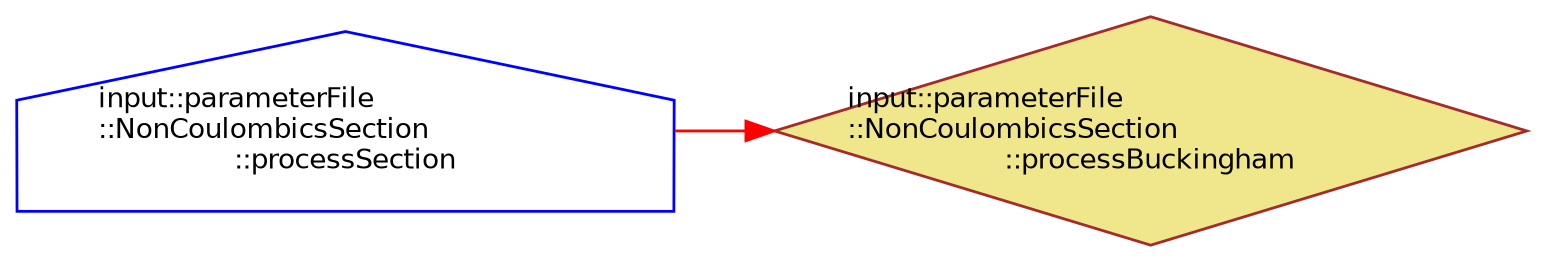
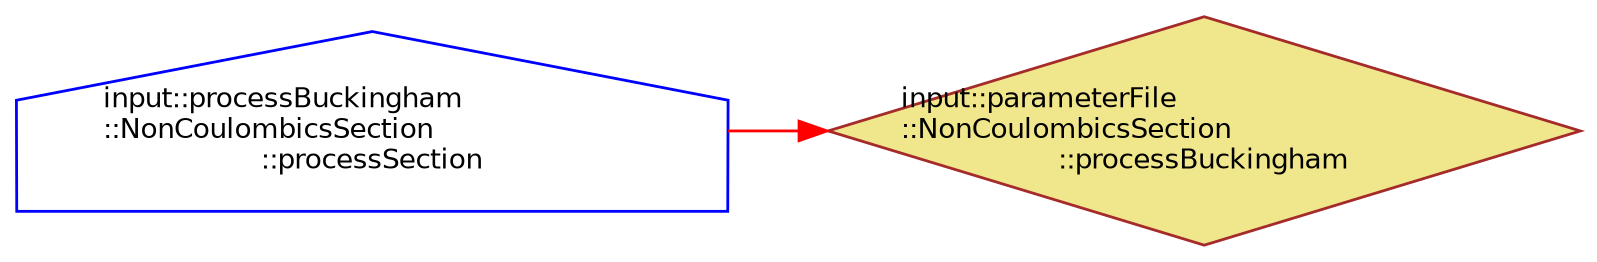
node "input::parameterFile ::NonCoulombicsSection ::processSection": label "input::parameterFile ::NonCoulombicsSection ::processSection" -> "input::processBuckingham ::NonCoulombicsSection ::processSection"
